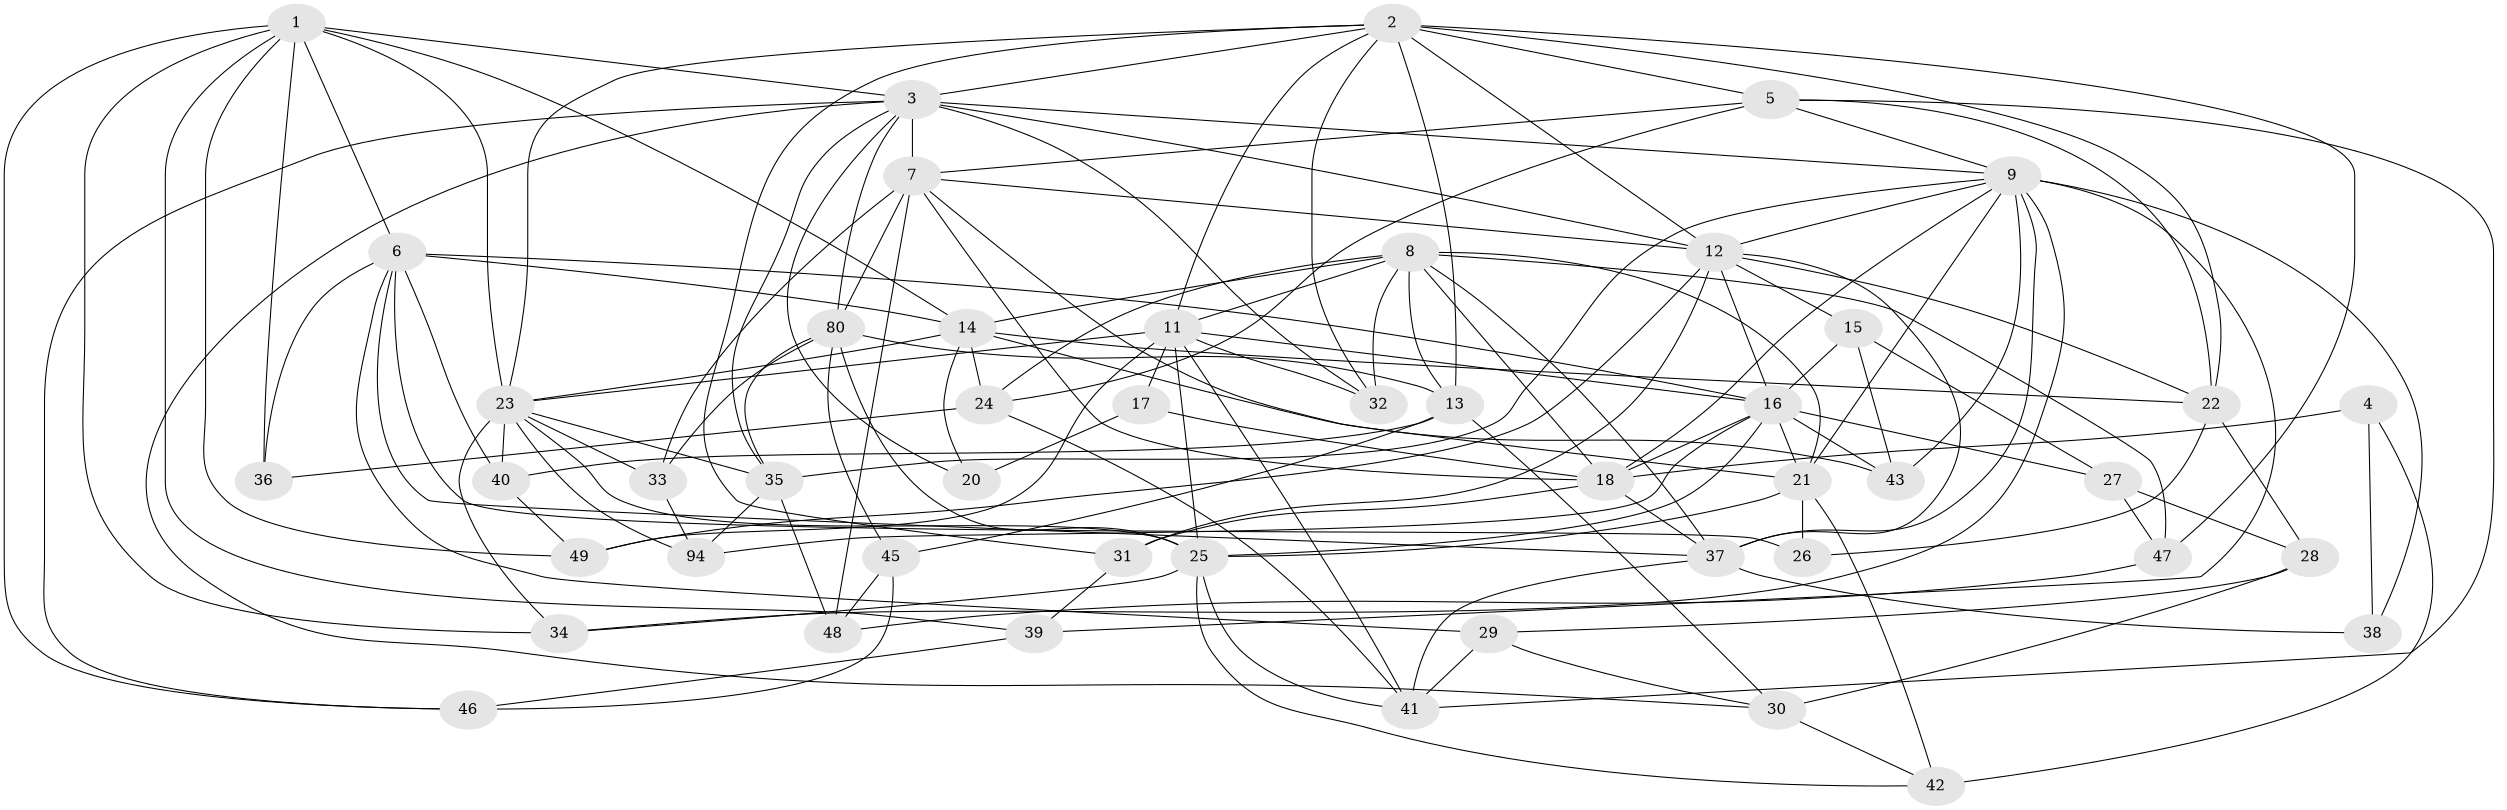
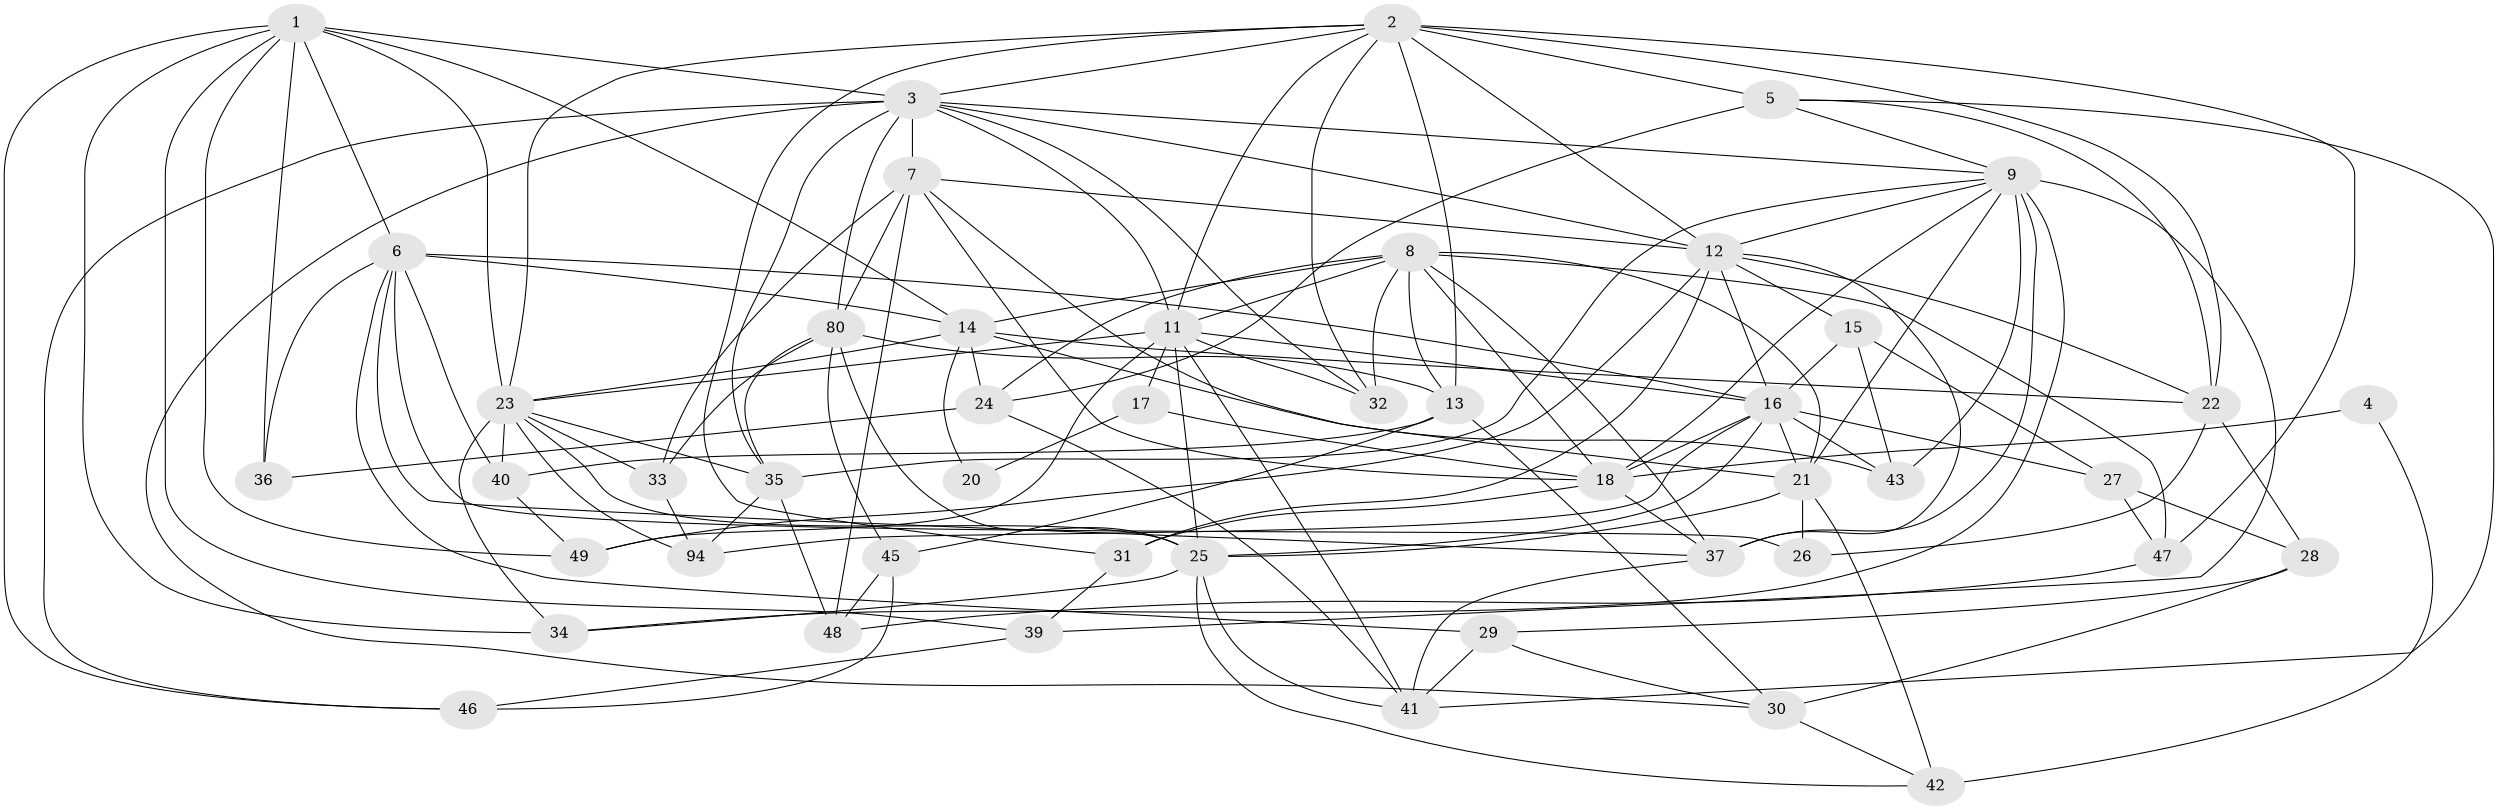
edge "5" -- "7": removed
edge "3" -- "20": now "3" -- "11"
node "38": removed
